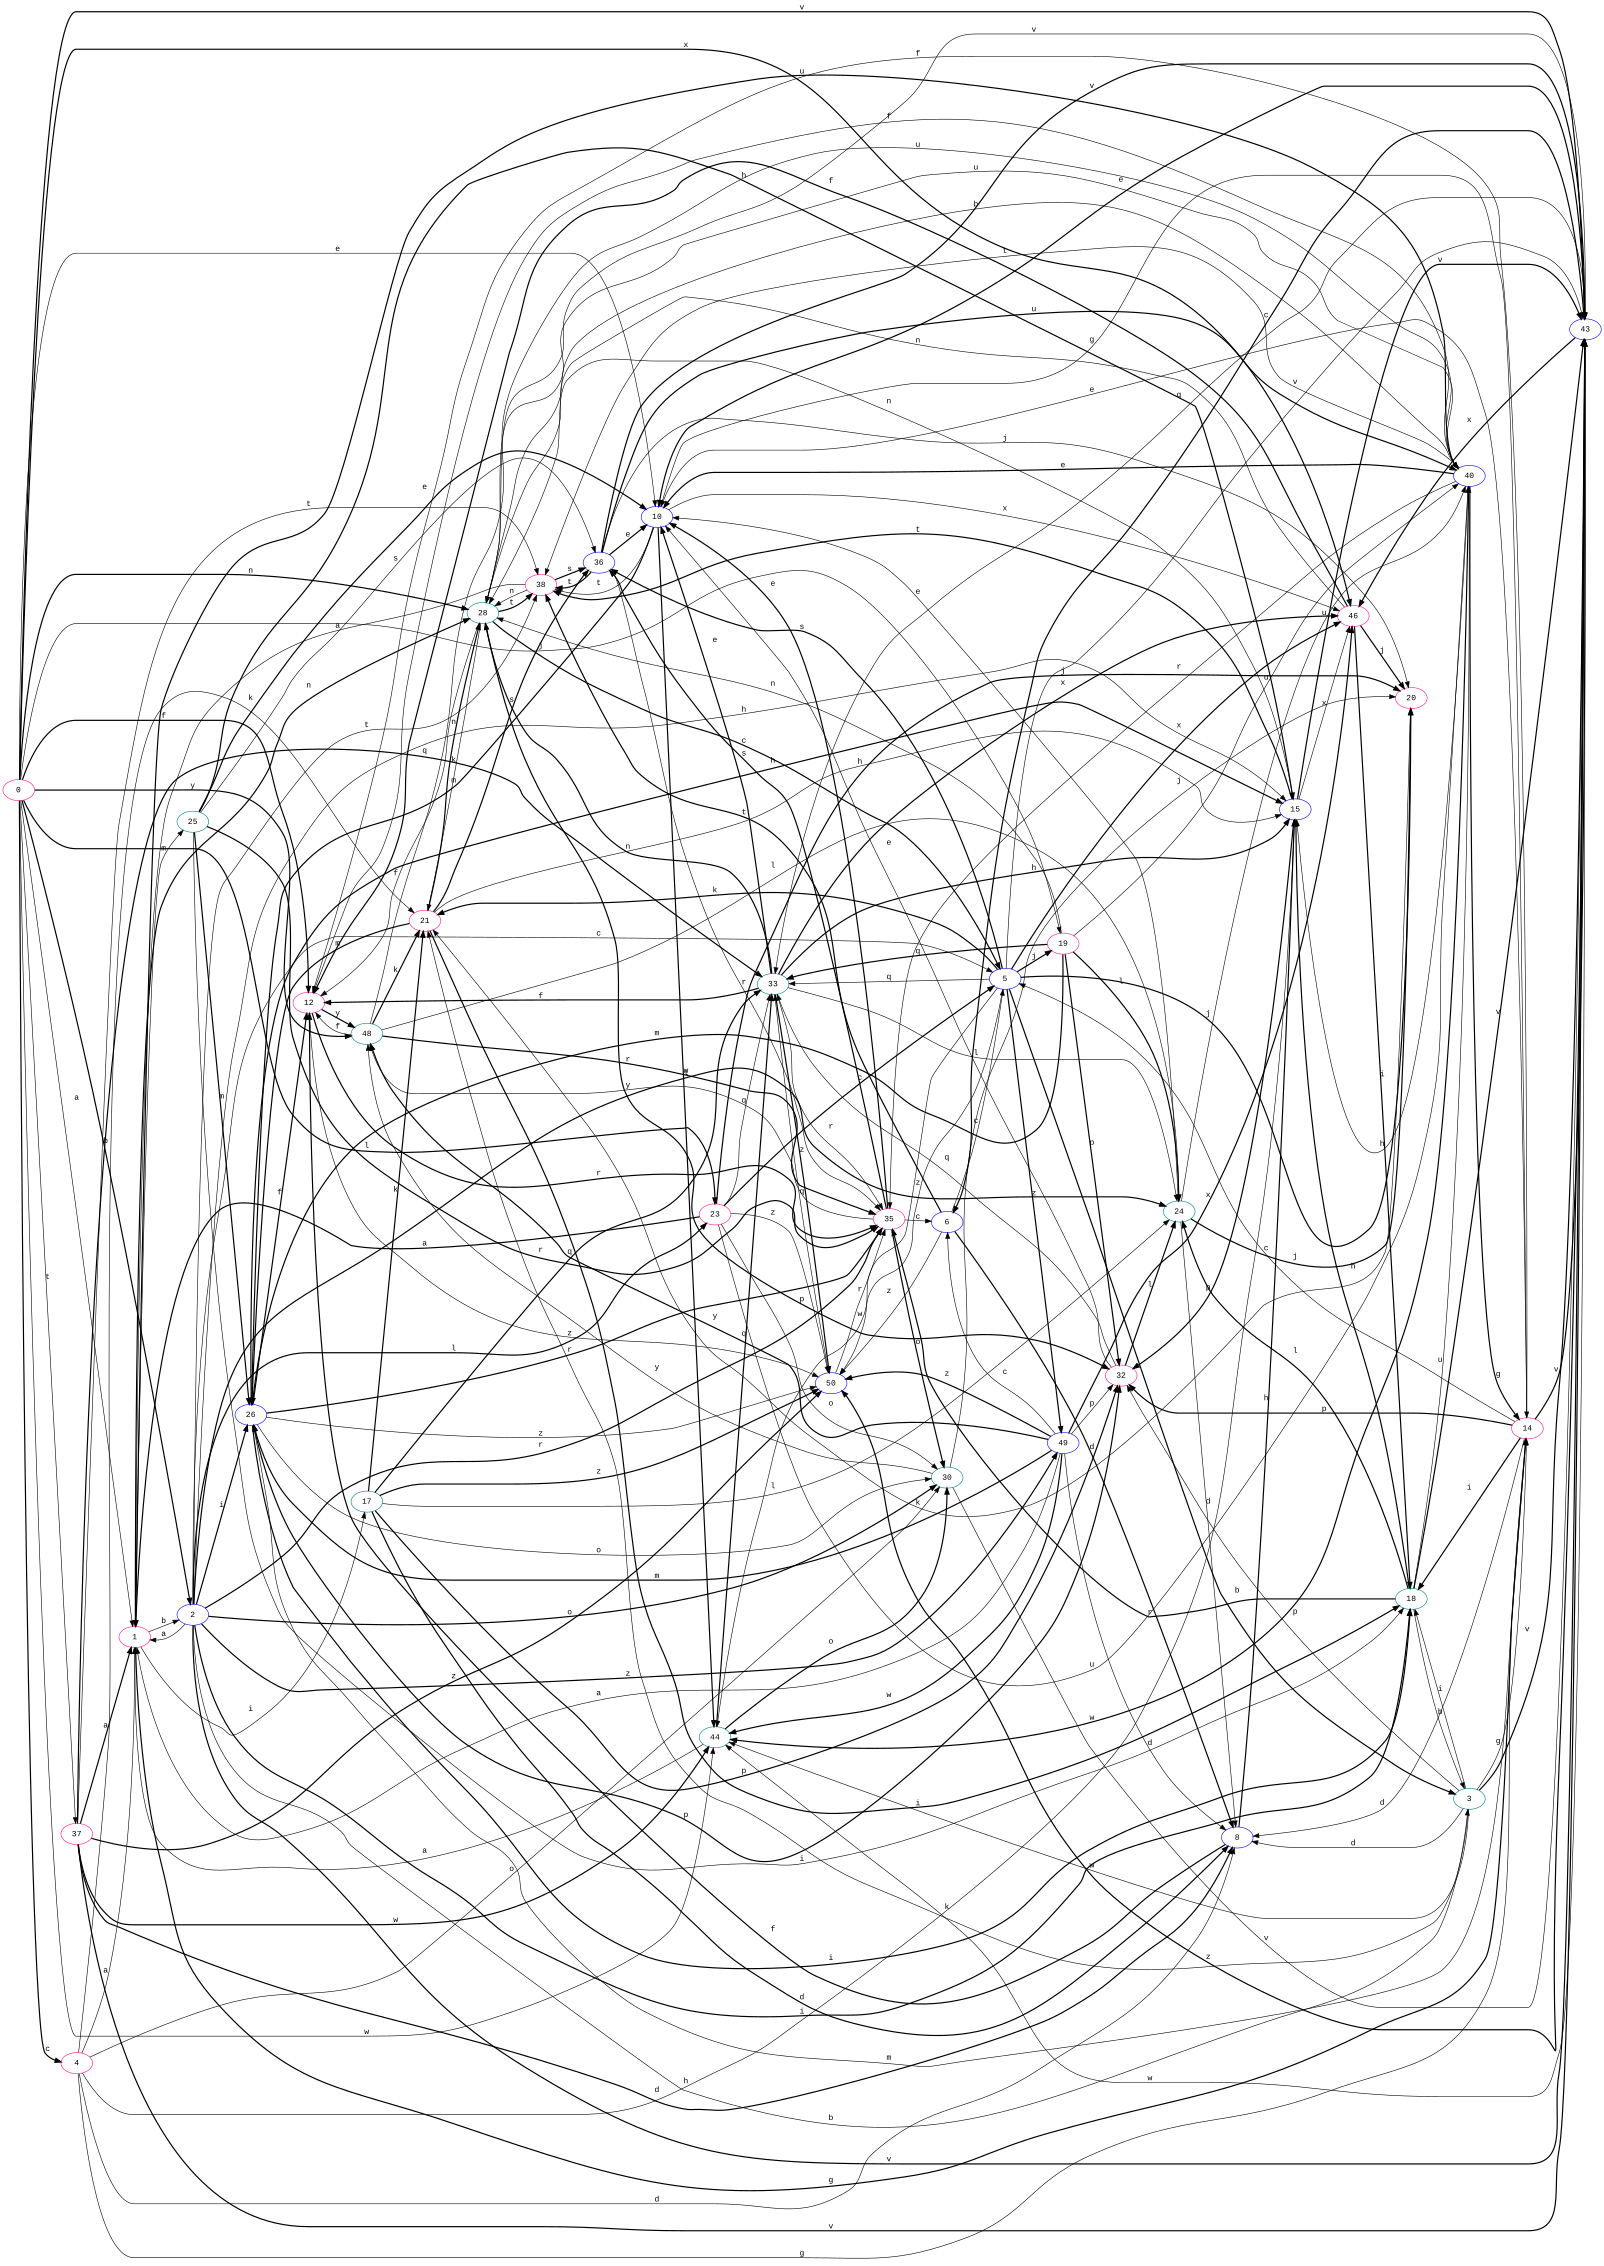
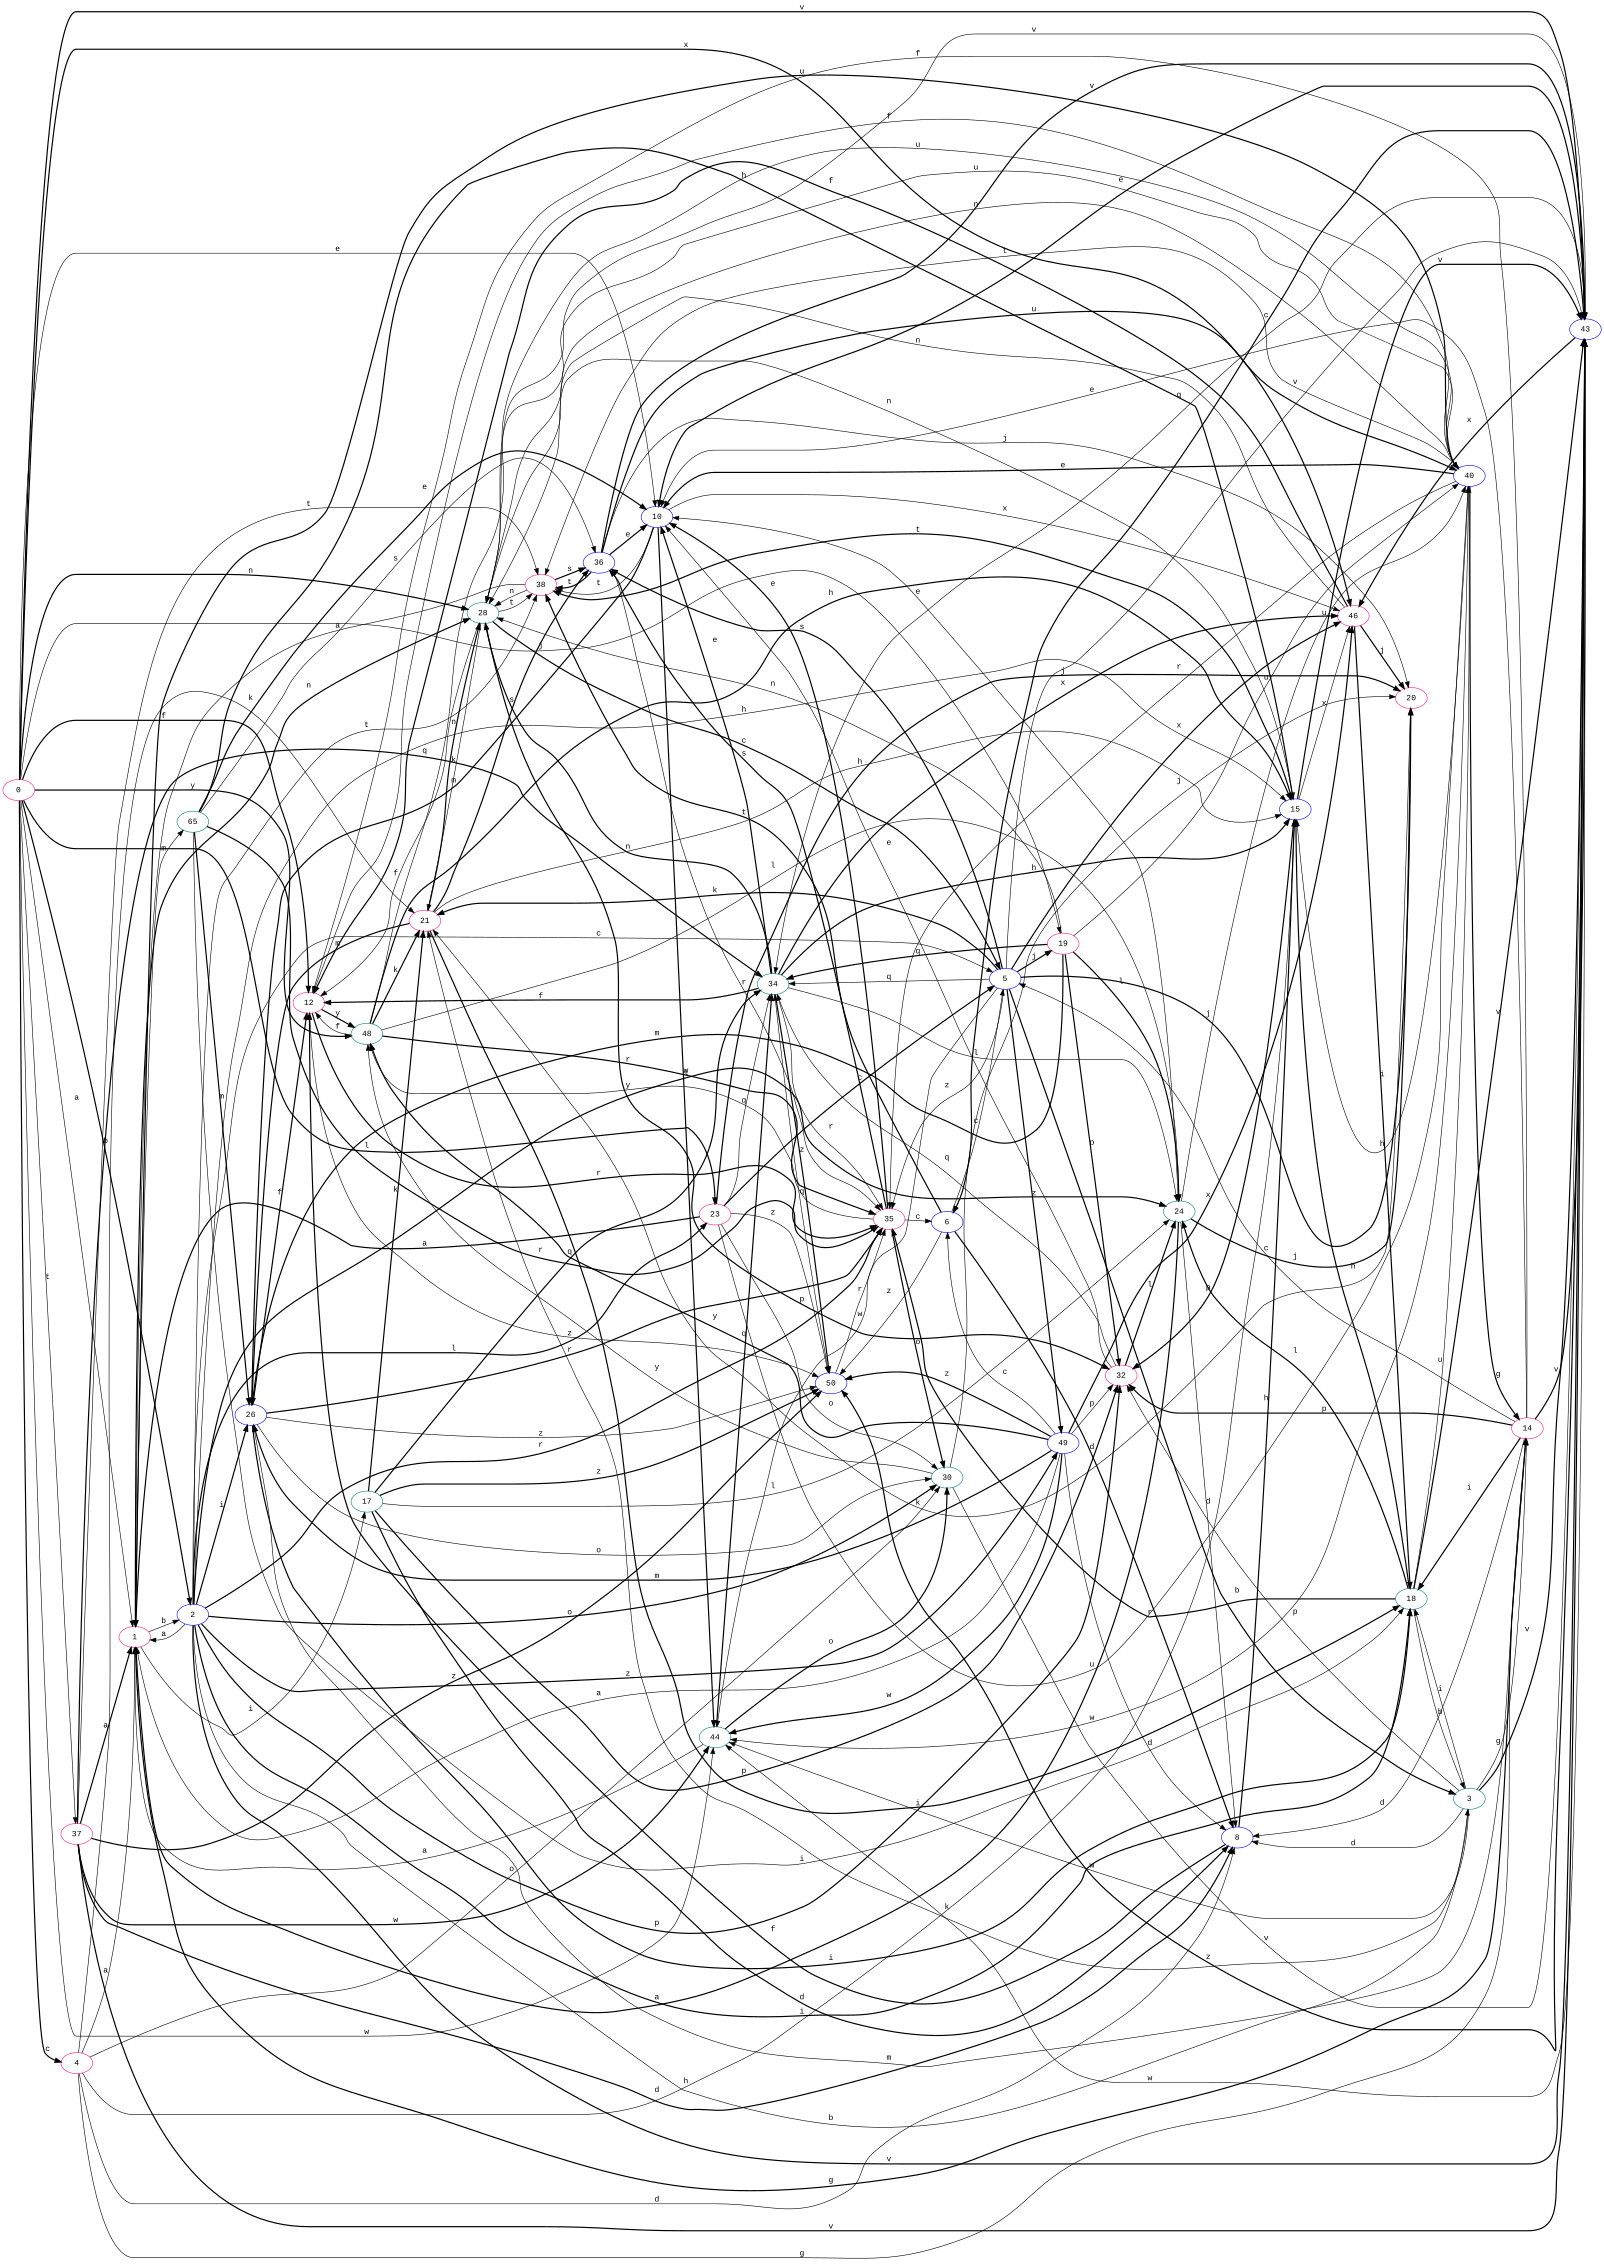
edge "40" -> "28": label "b" -> "n"
edge "10" -> "14": removed, label "g"
edge "28" -> "38": style bold -> solid
node "25": label "25" -> "65"
edge "26" -> "15": now "48" -> "15"
node "33": label "33" -> "34"
edge "5" -> "50": now "5" -> "35"
edge "40" -> "44": style bold -> solid
edge "26" -> "32": now "2" -> "32"
edge "24" -> "1": added, label "a"
